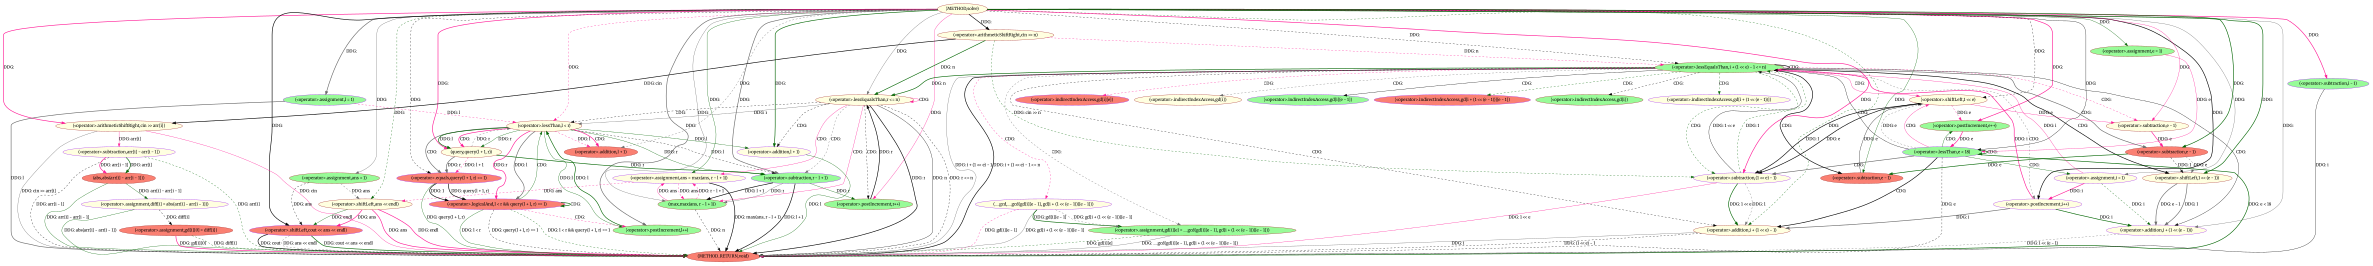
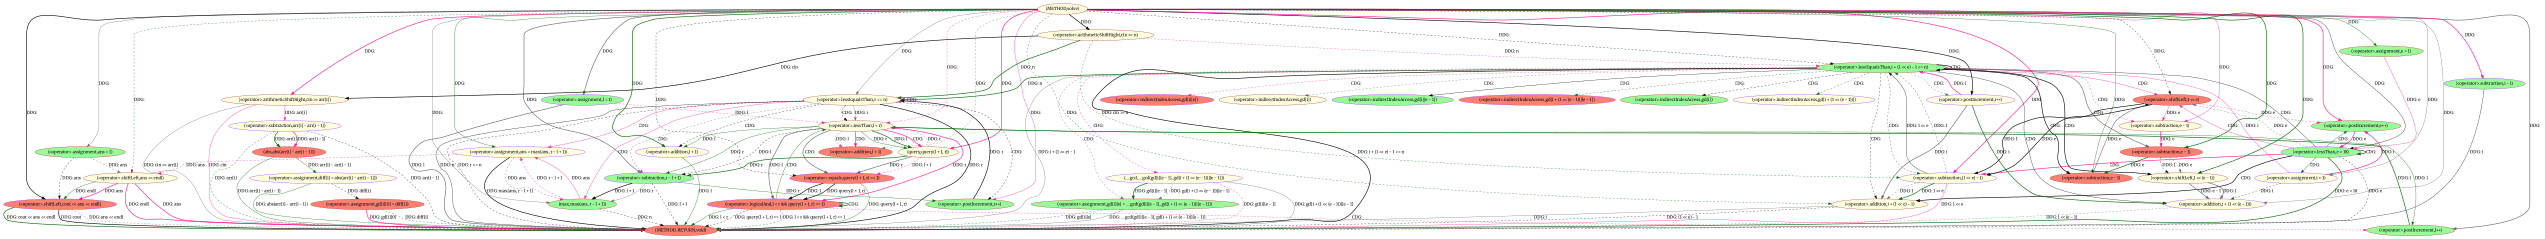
node "(<operator>.shiftLeft,1 << e)": fillcolor lightyellow -> salmon
edge "(<operator>.lessThan,e < 18)" -> "(<operator>.subtraction,(1 << e) - 1)": color gray40 -> deeppink
edge "(<operator>.assignment,i = 1)" -> "(<operator>.postIncrement,i++)": now "(<operator>.assignment,i = 1)" -> "(<operator>.postIncrement,e++)"
edge "(<operator>.subtraction,r - l + 1)" -> "(METHOD_RETURN,void)": style bold -> dashed
